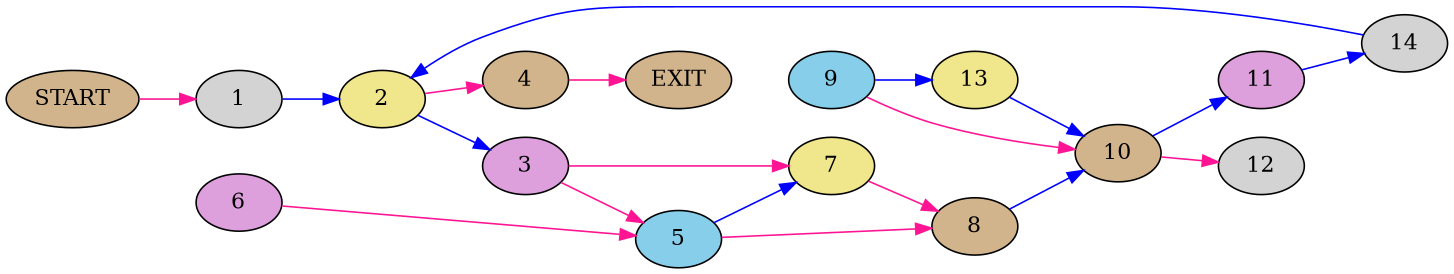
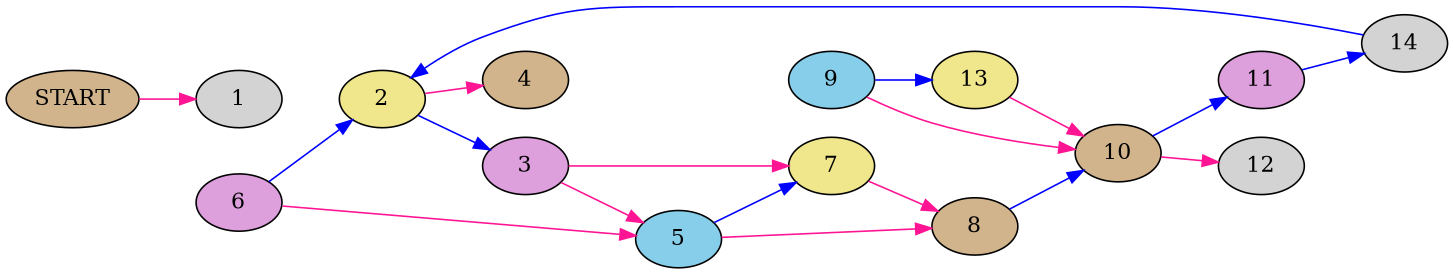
node "EXIT": removed
edge "1" -> "2": now "6" -> "2"
edge "13" -> "10": color blue -> deeppink
